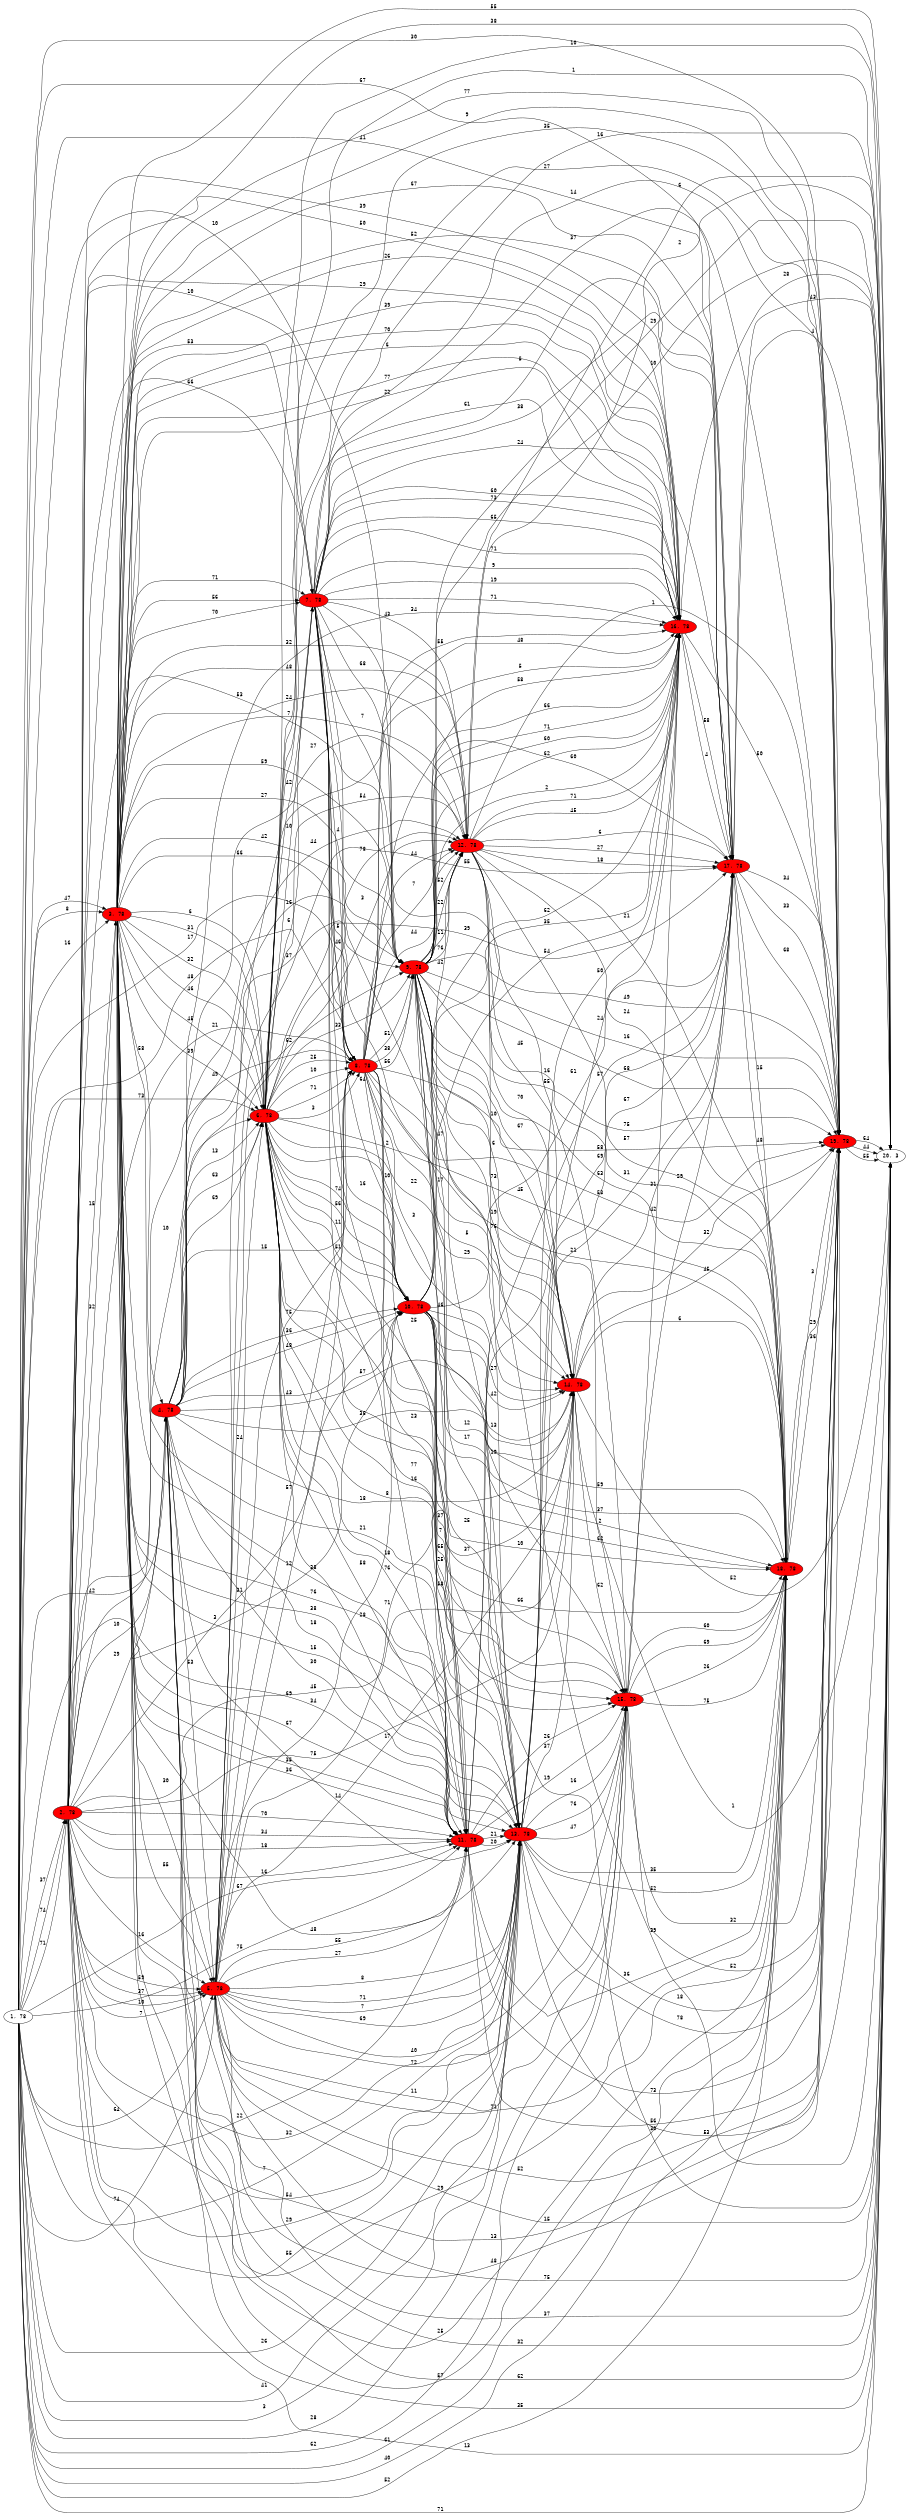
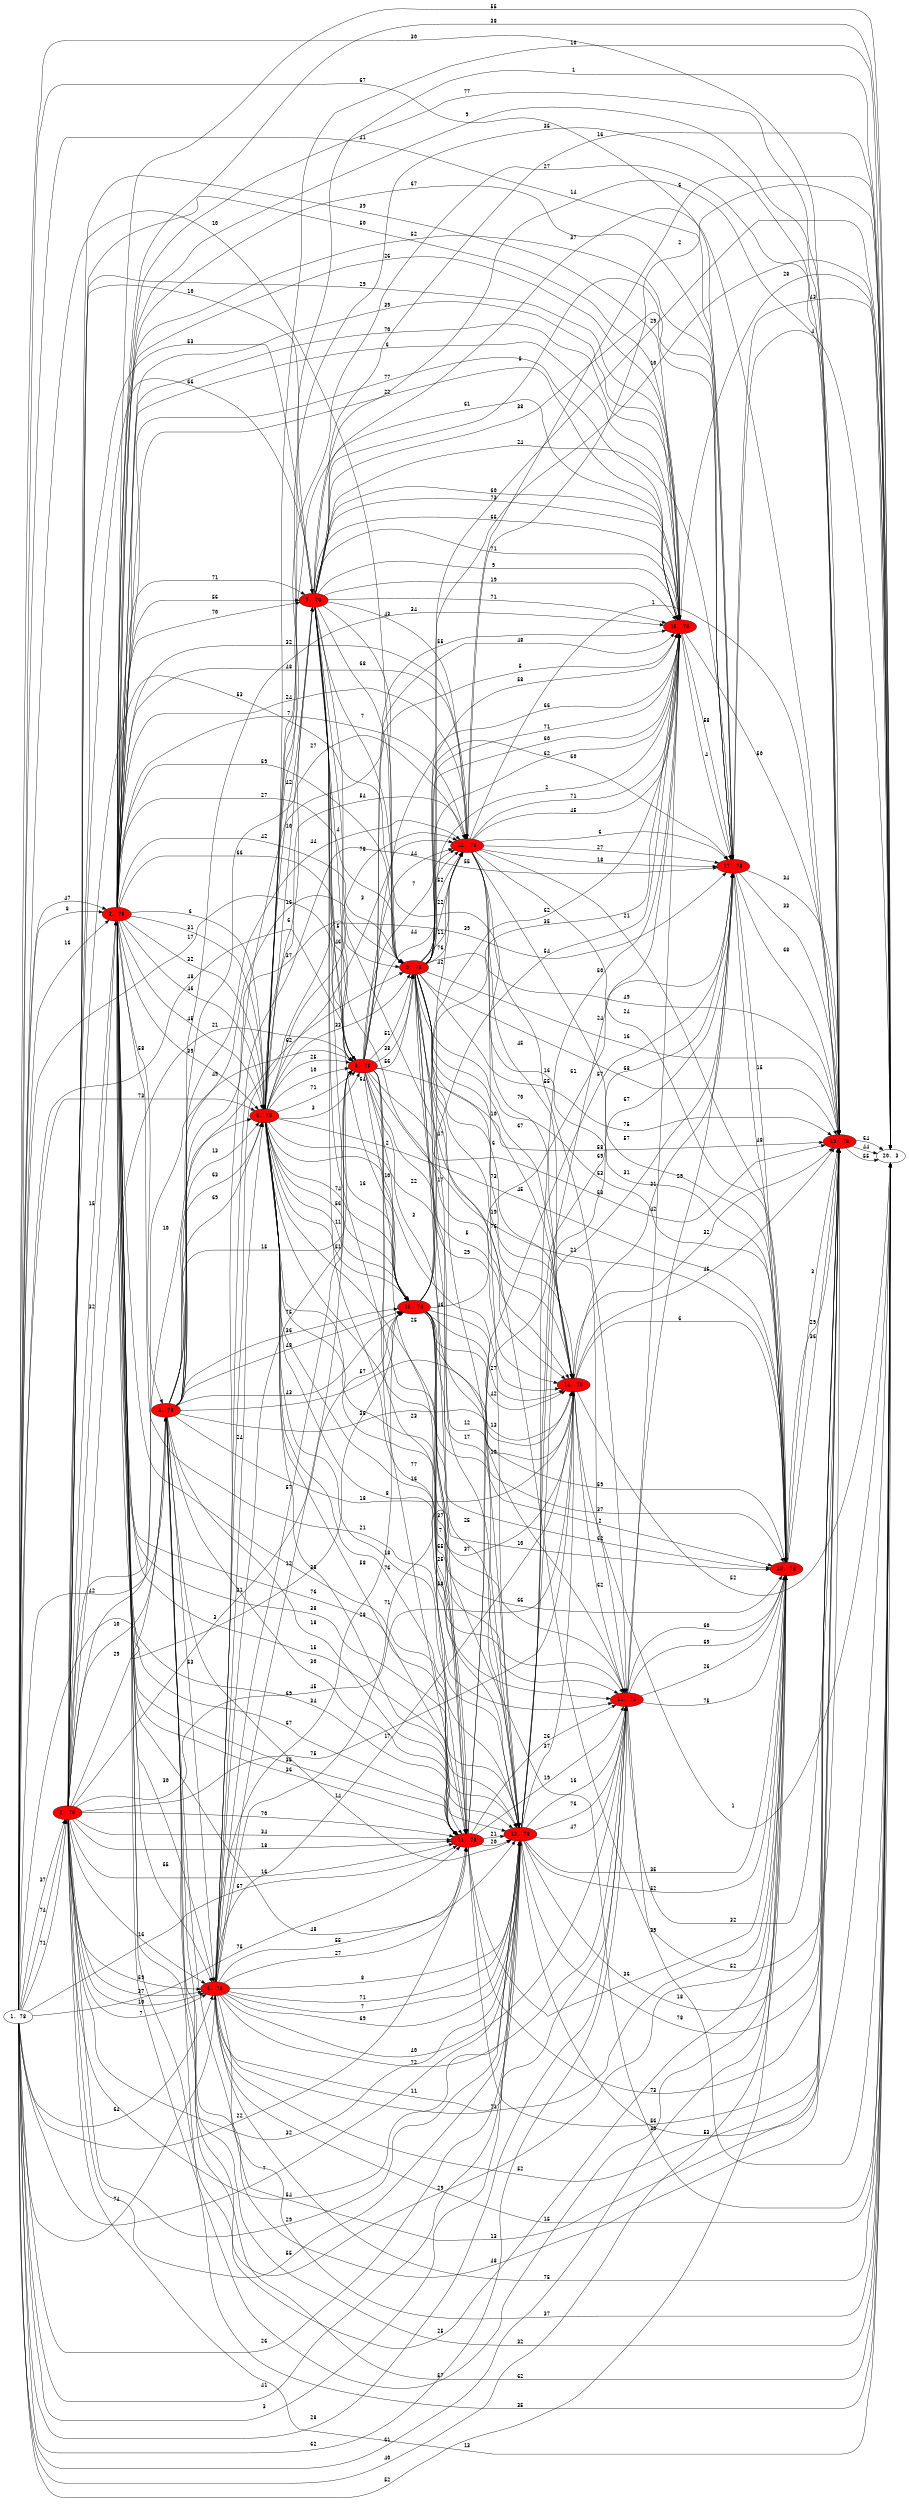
edge "1, 78" -> "20, 3": removed, label "71"
